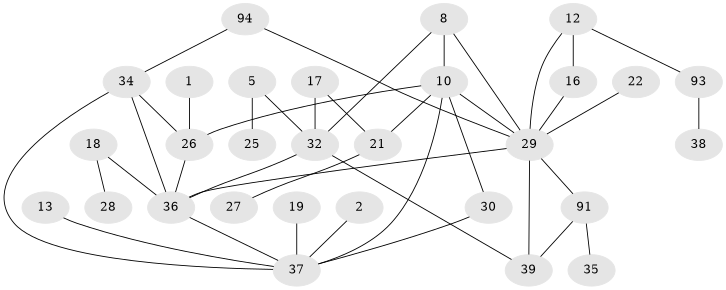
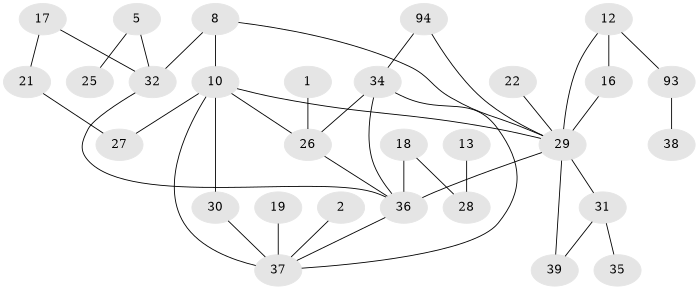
edge "10" -- "21": now "10" -- "27"
edge "32" -- "39": removed
node "91": label "91" -> "31"
edge "13" -- "37": now "13" -- "28"
